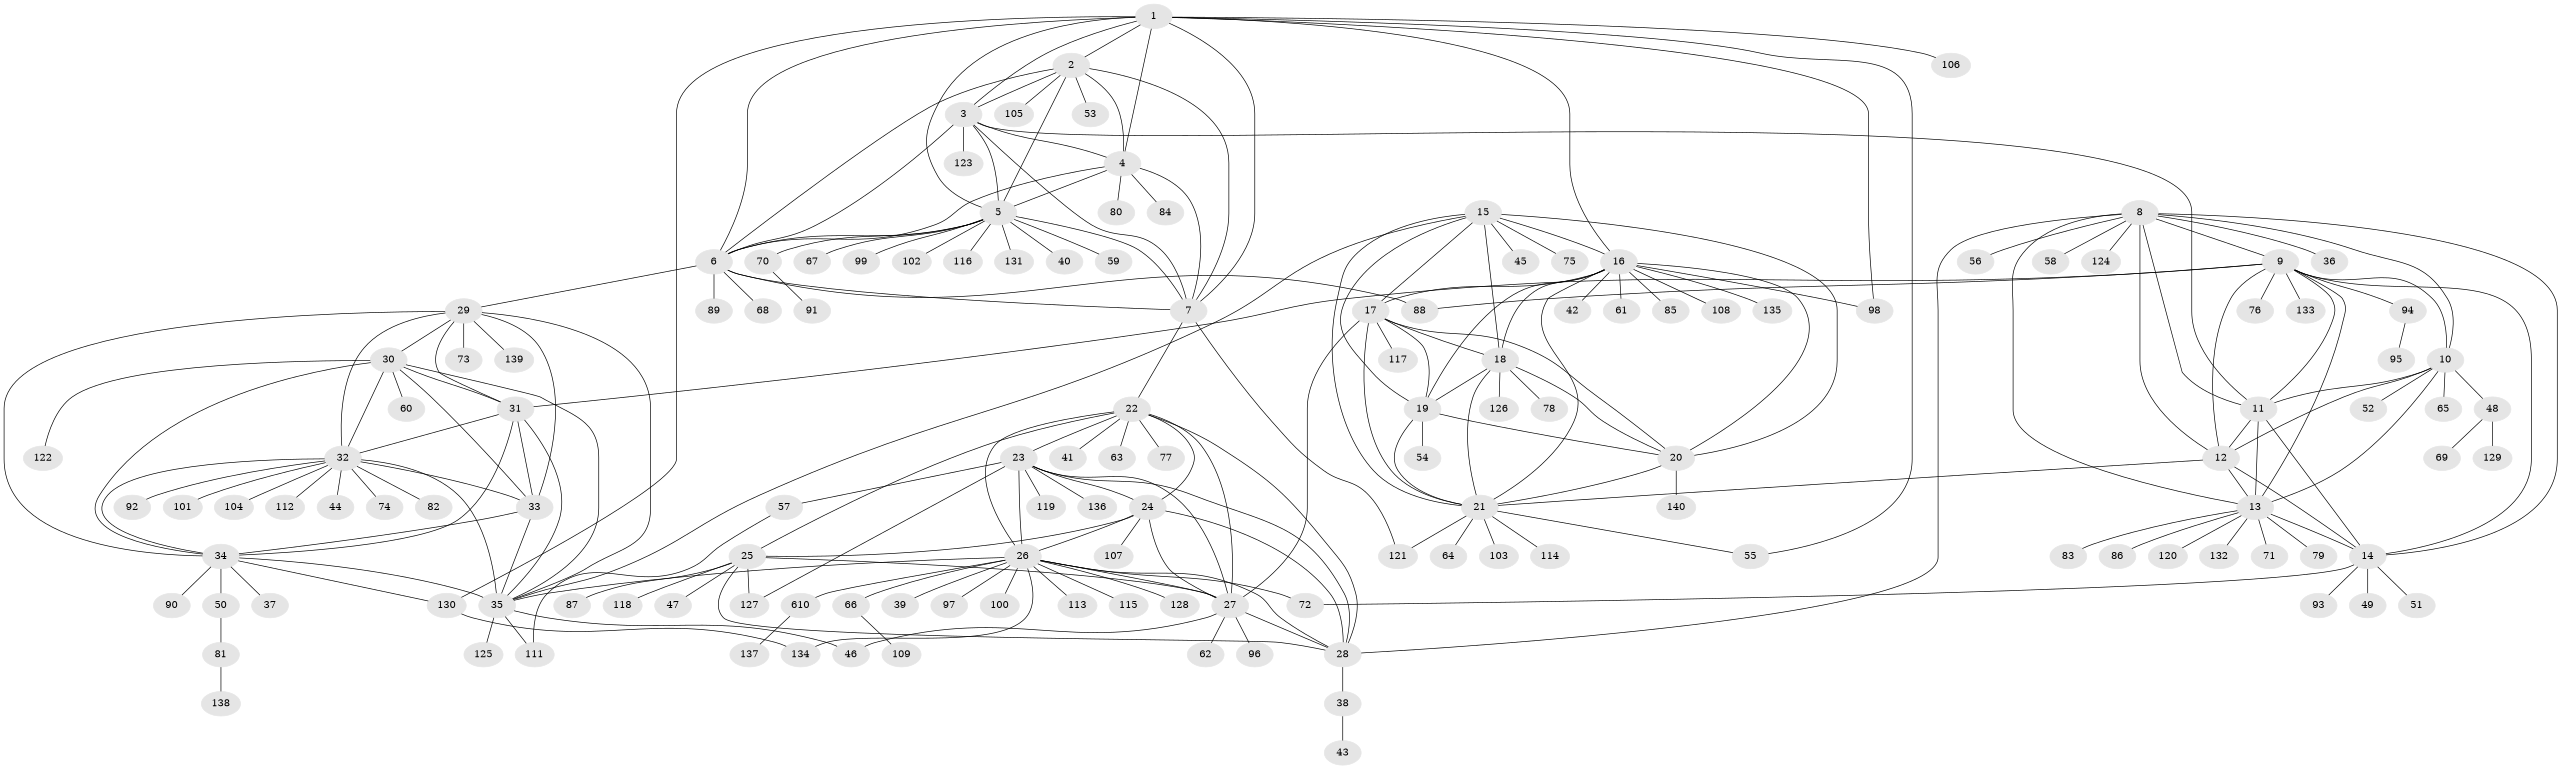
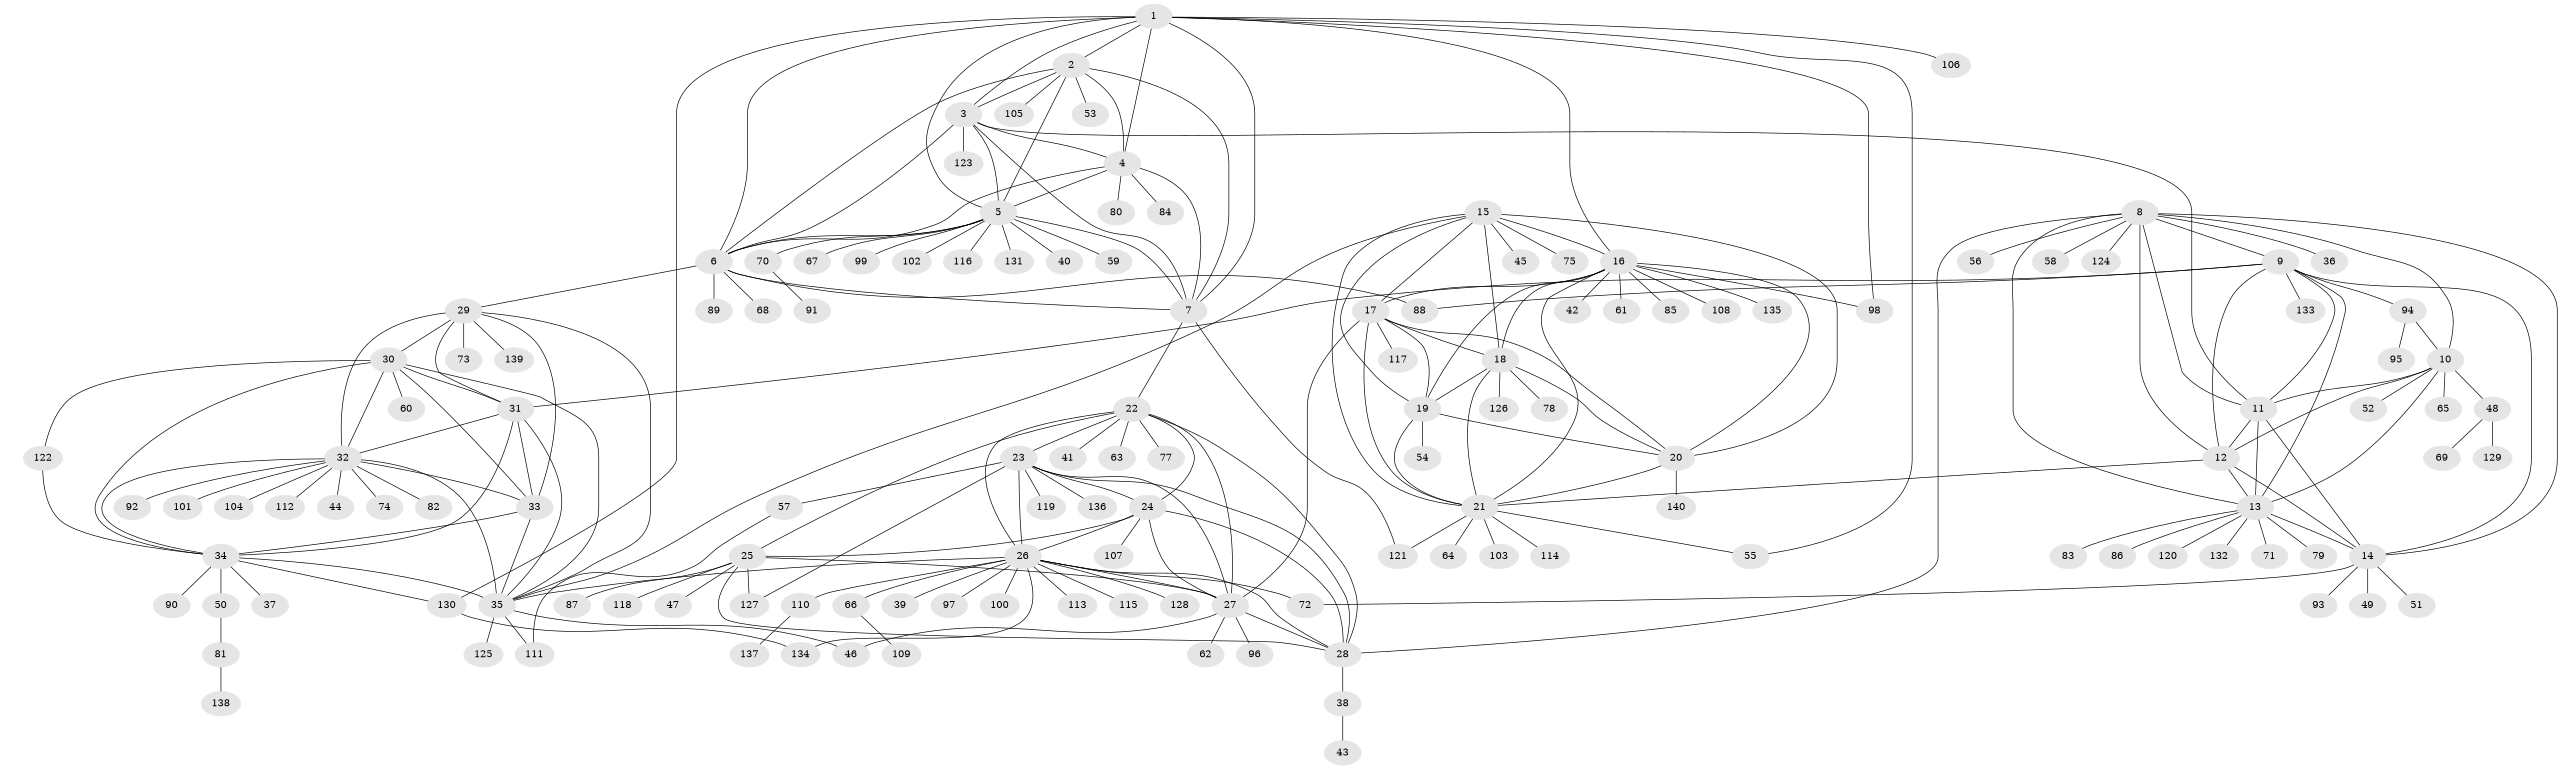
edge "9" -- "10": now "94" -- "10"
node "76": removed
edge "29" -- "34": now "122" -- "34"
node "610": label "610" -> "110"
